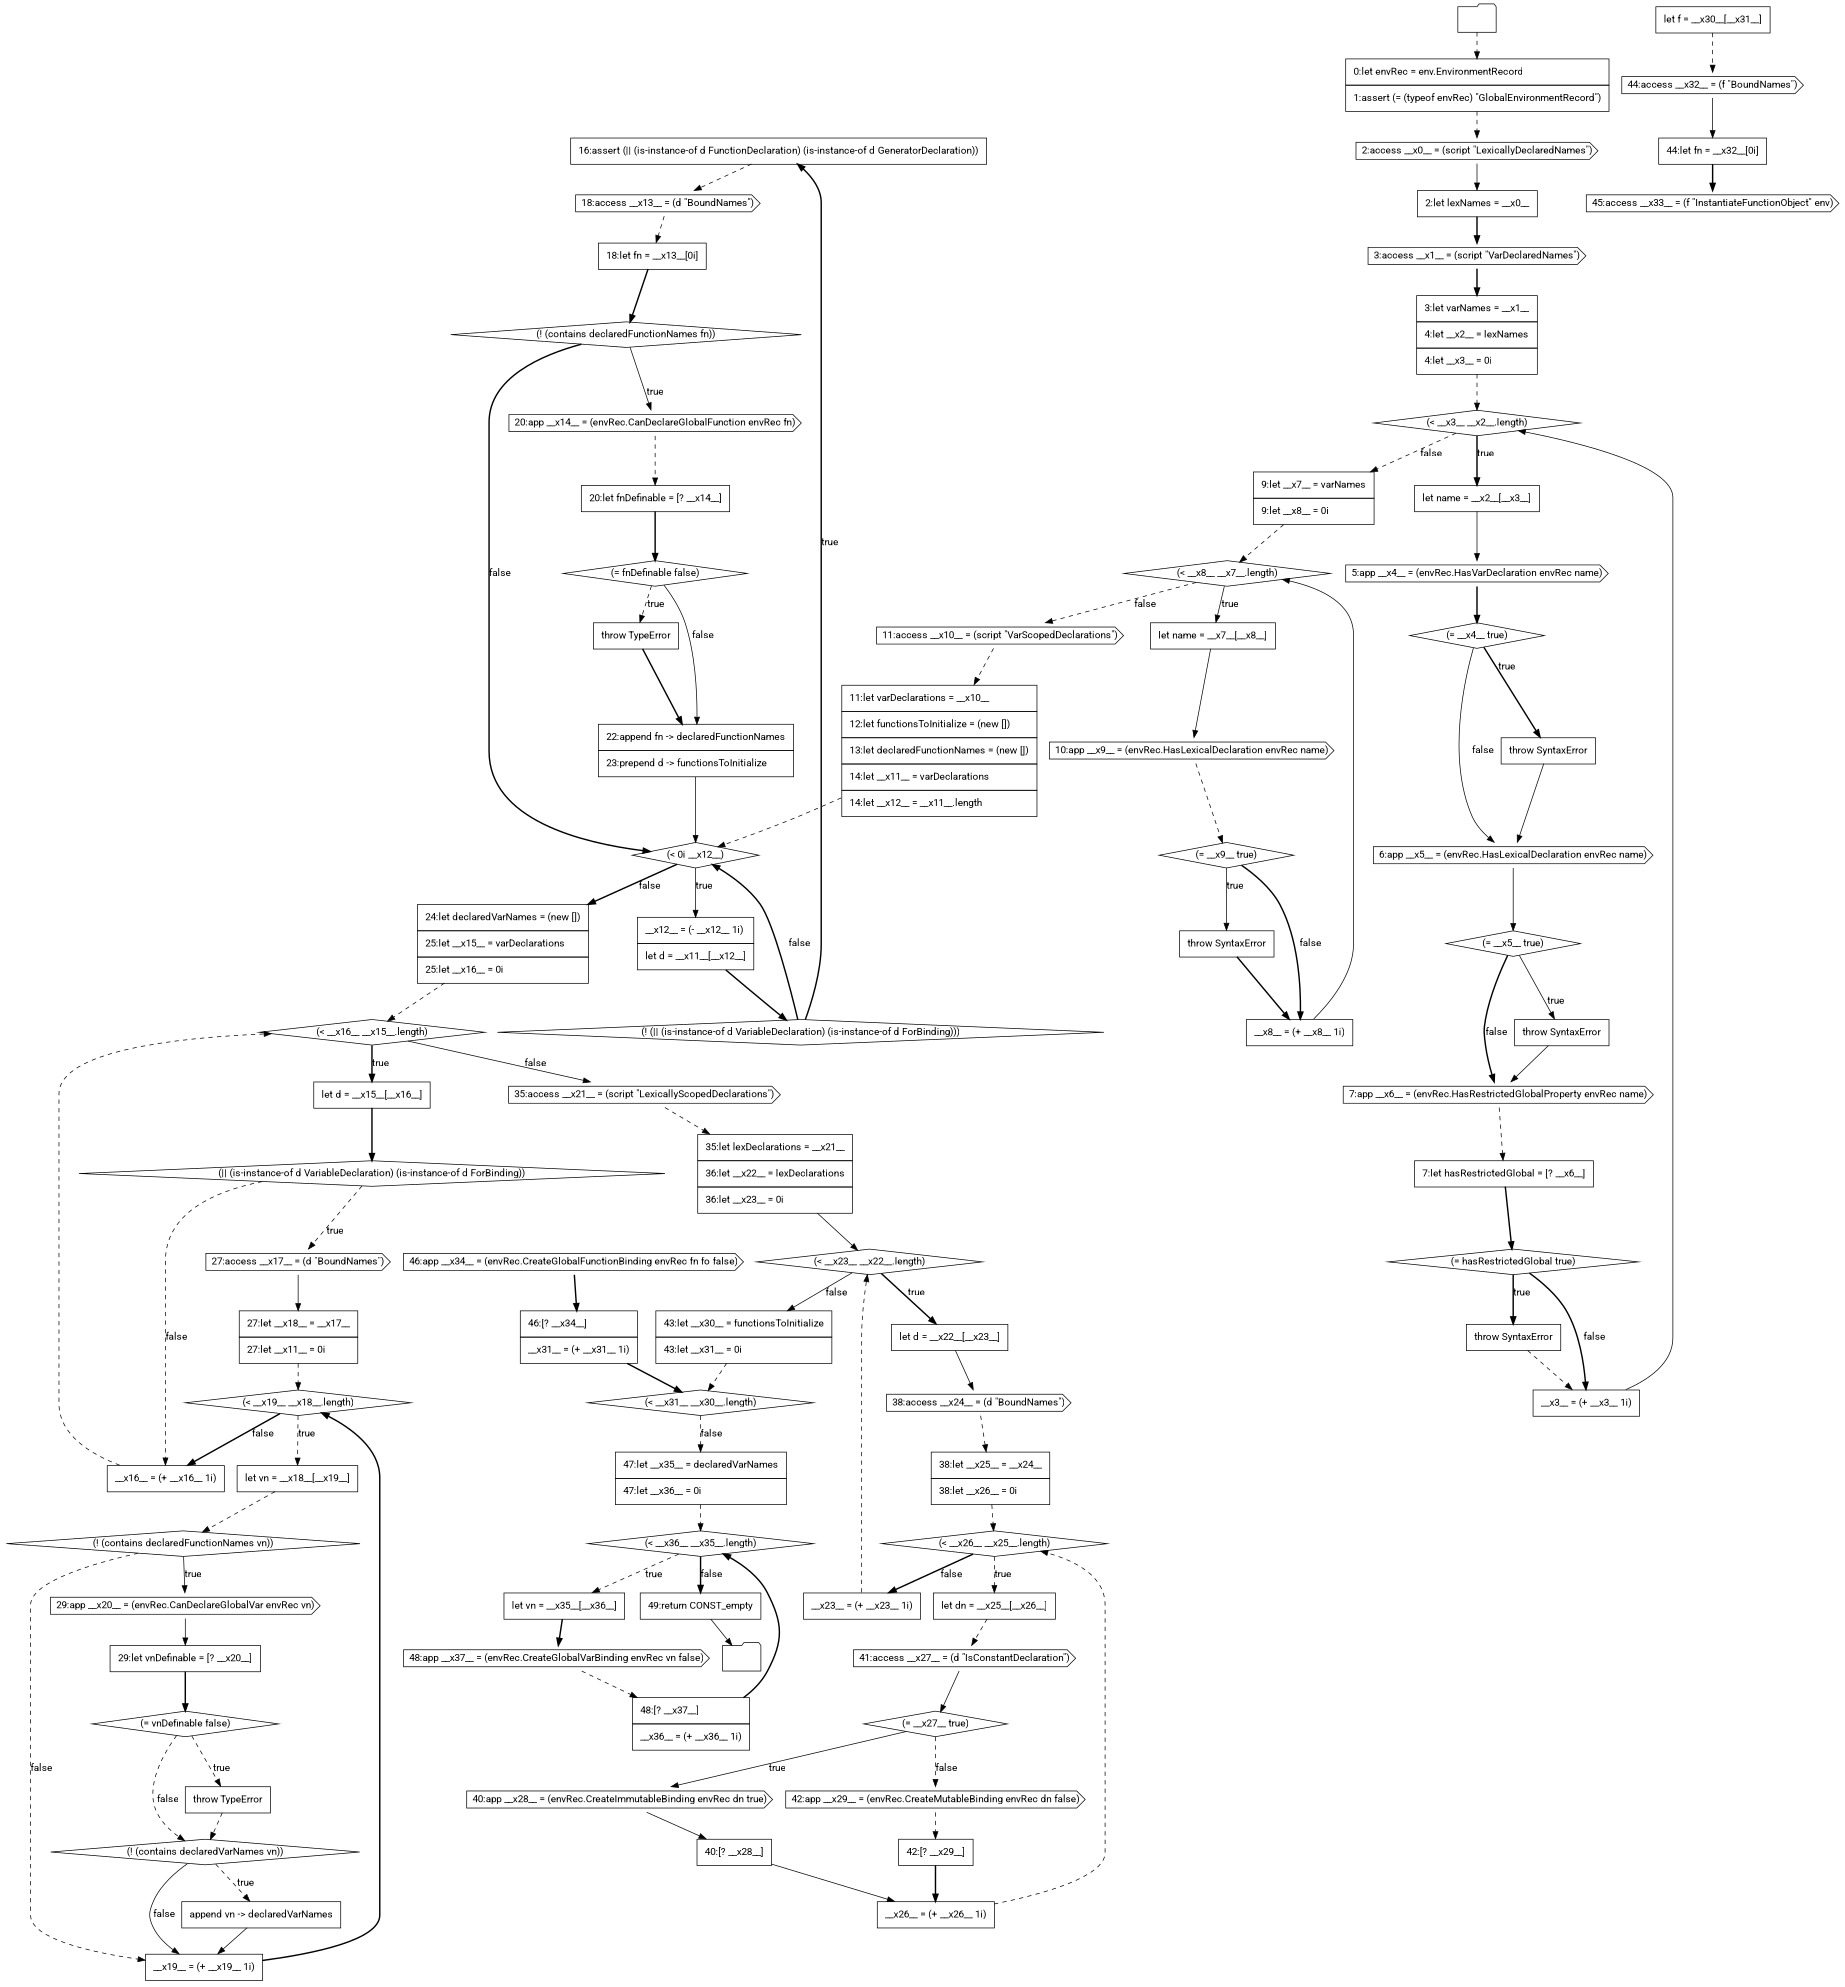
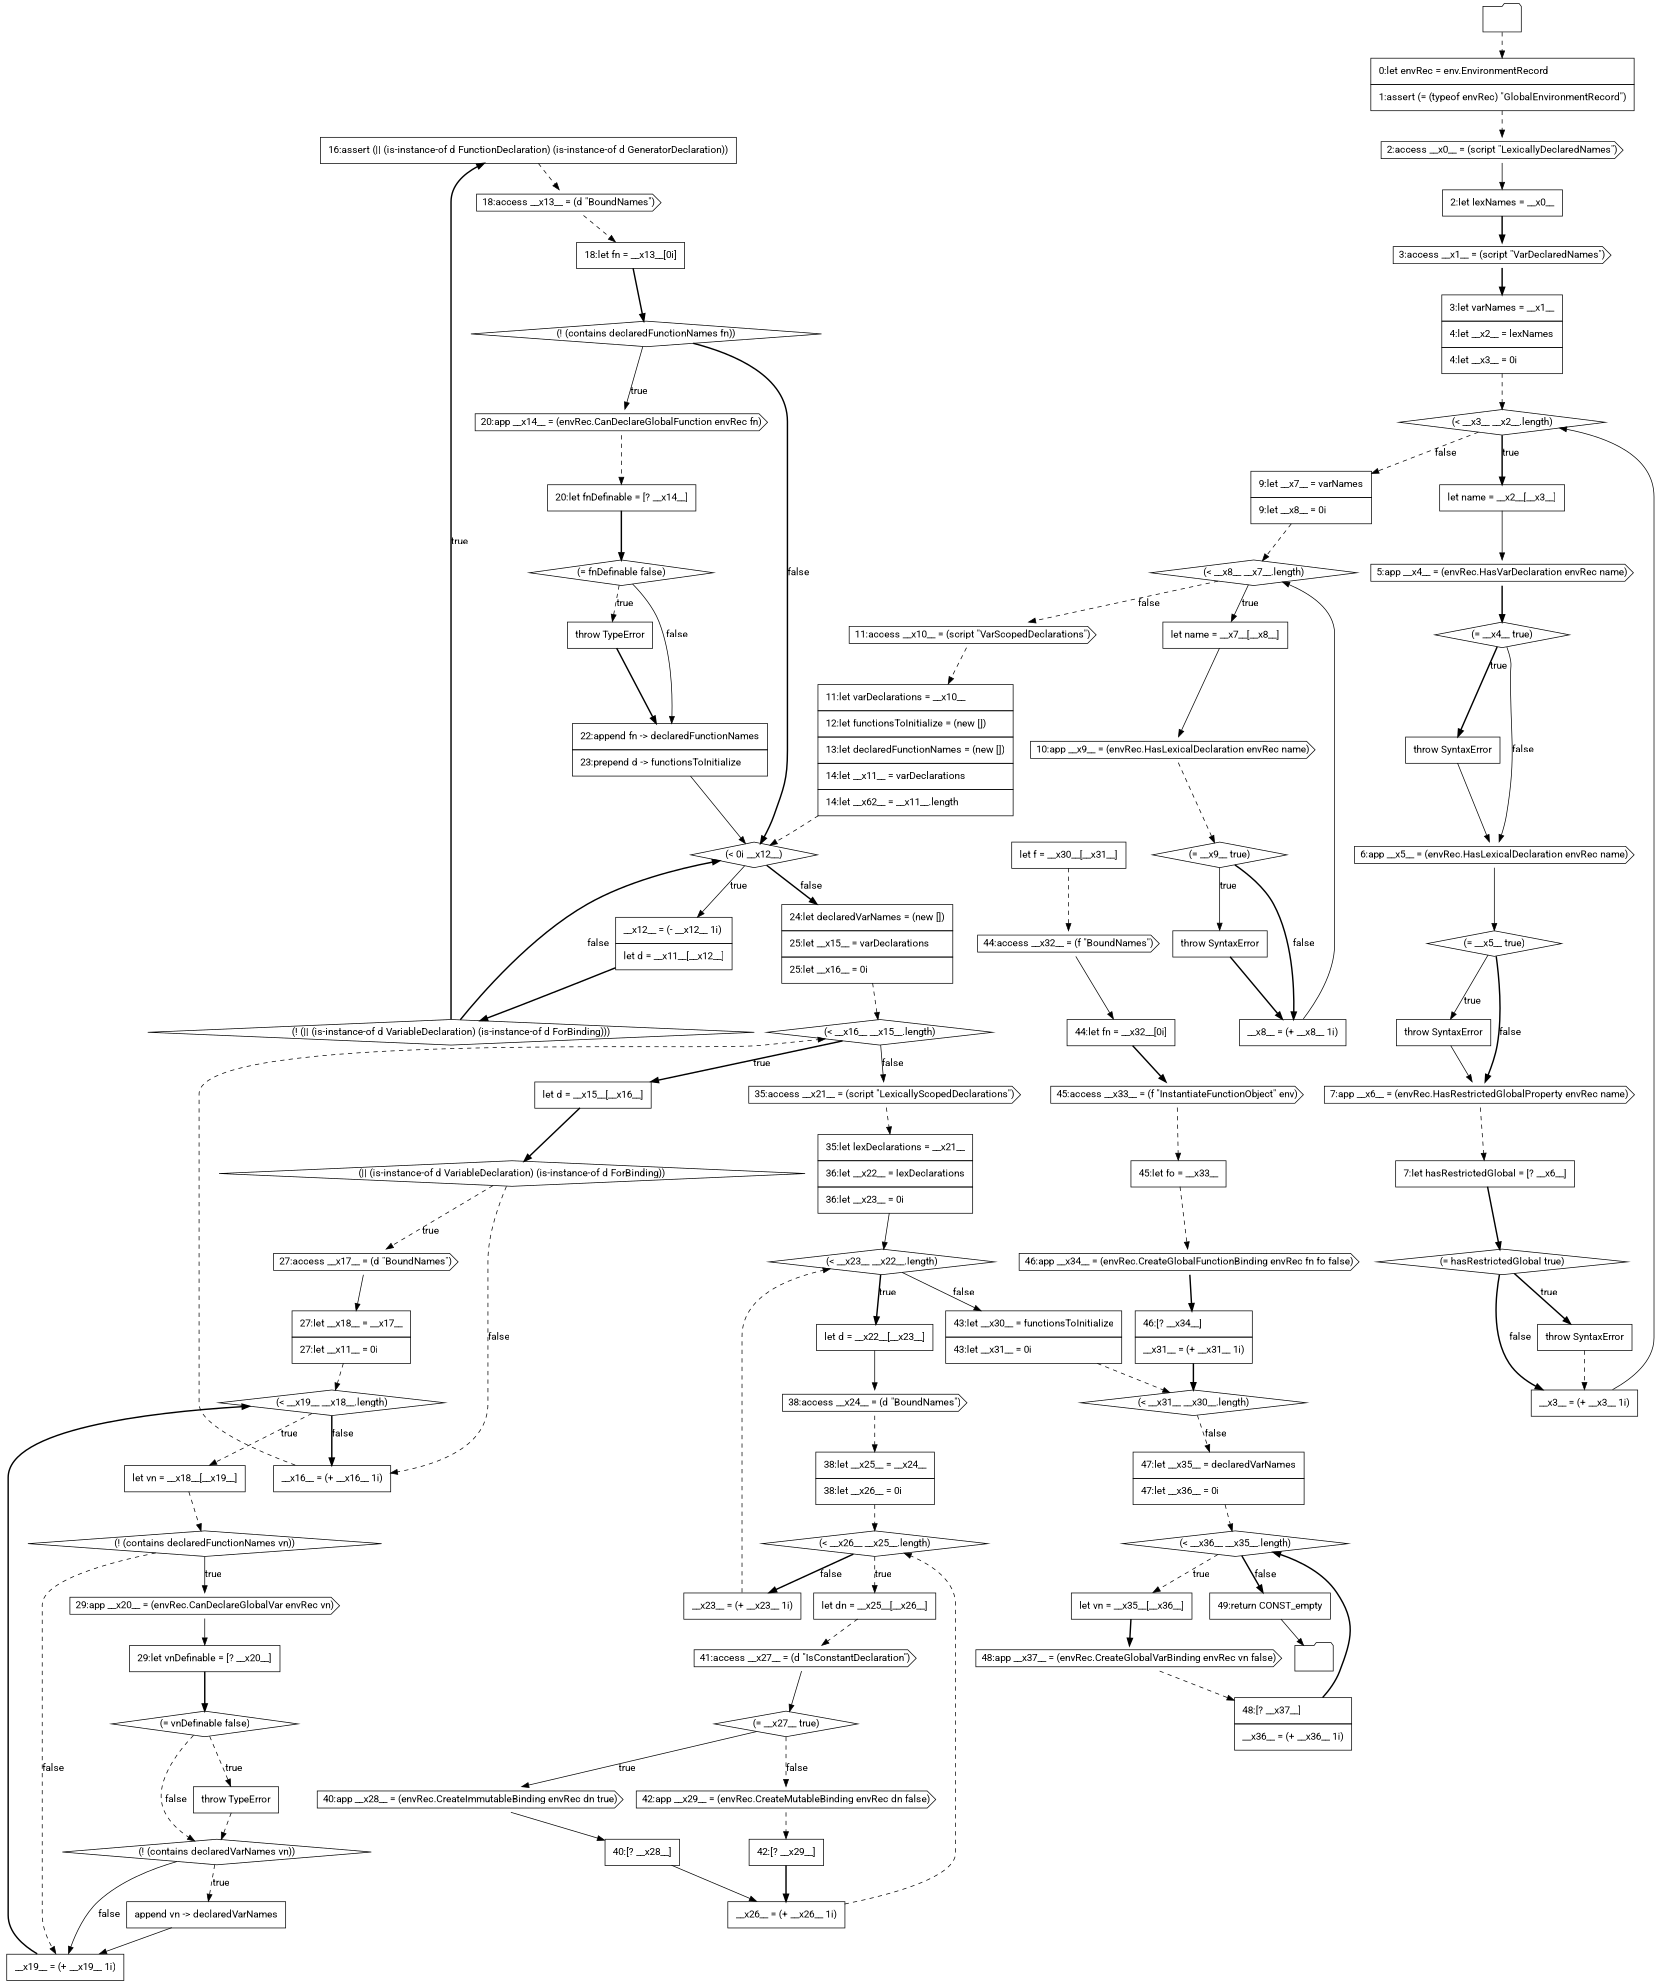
node "11:let varDeclarations = __x10__": text "14:let __x12__ = __x11__.length" -> "14:let __x62__ = __x11__.length"
node "45:let fo = __x33__": added
